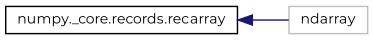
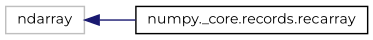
edge "ndarray" -> "numpy._core.records.recarray": reversed
